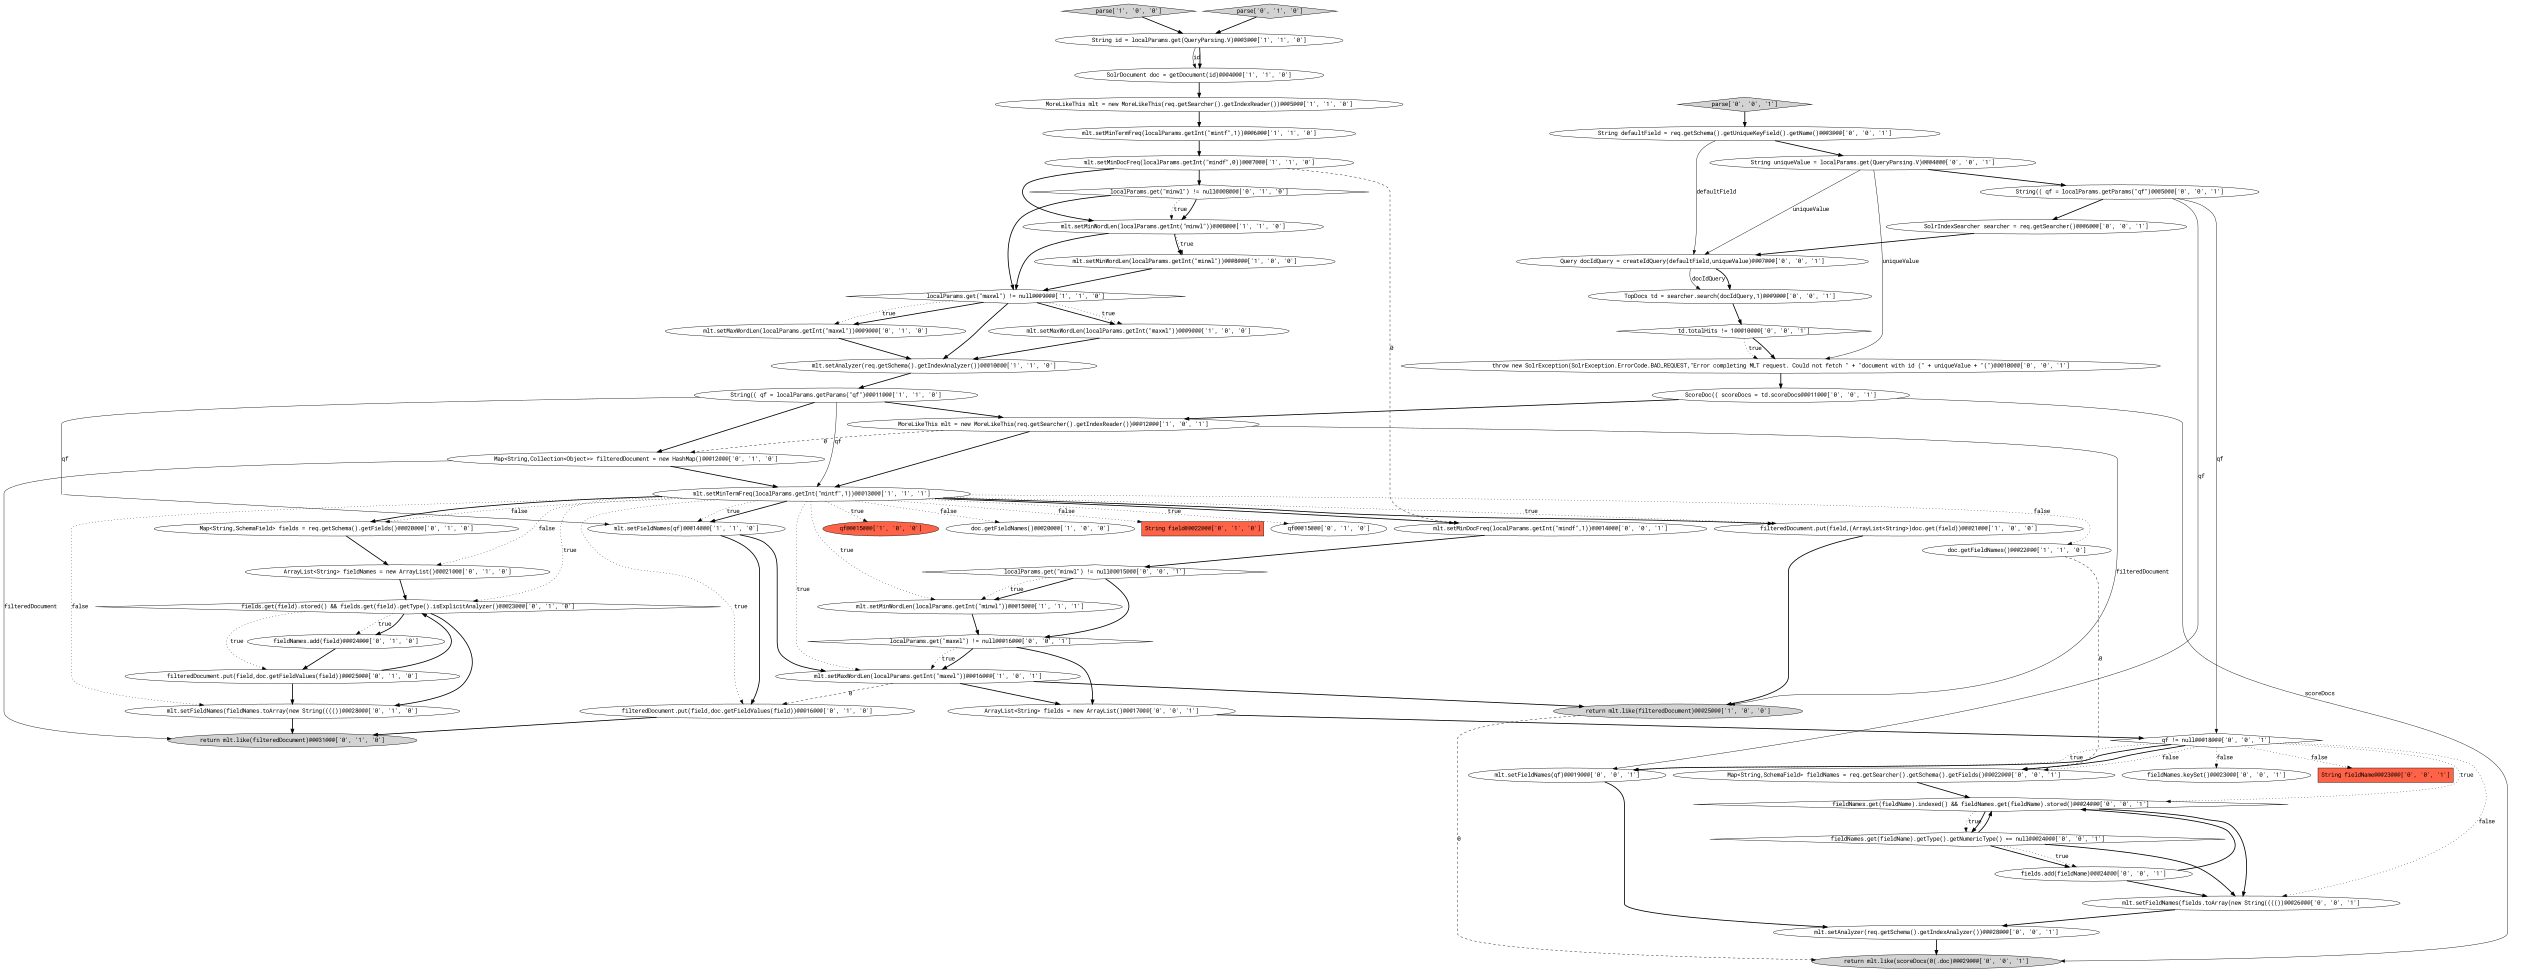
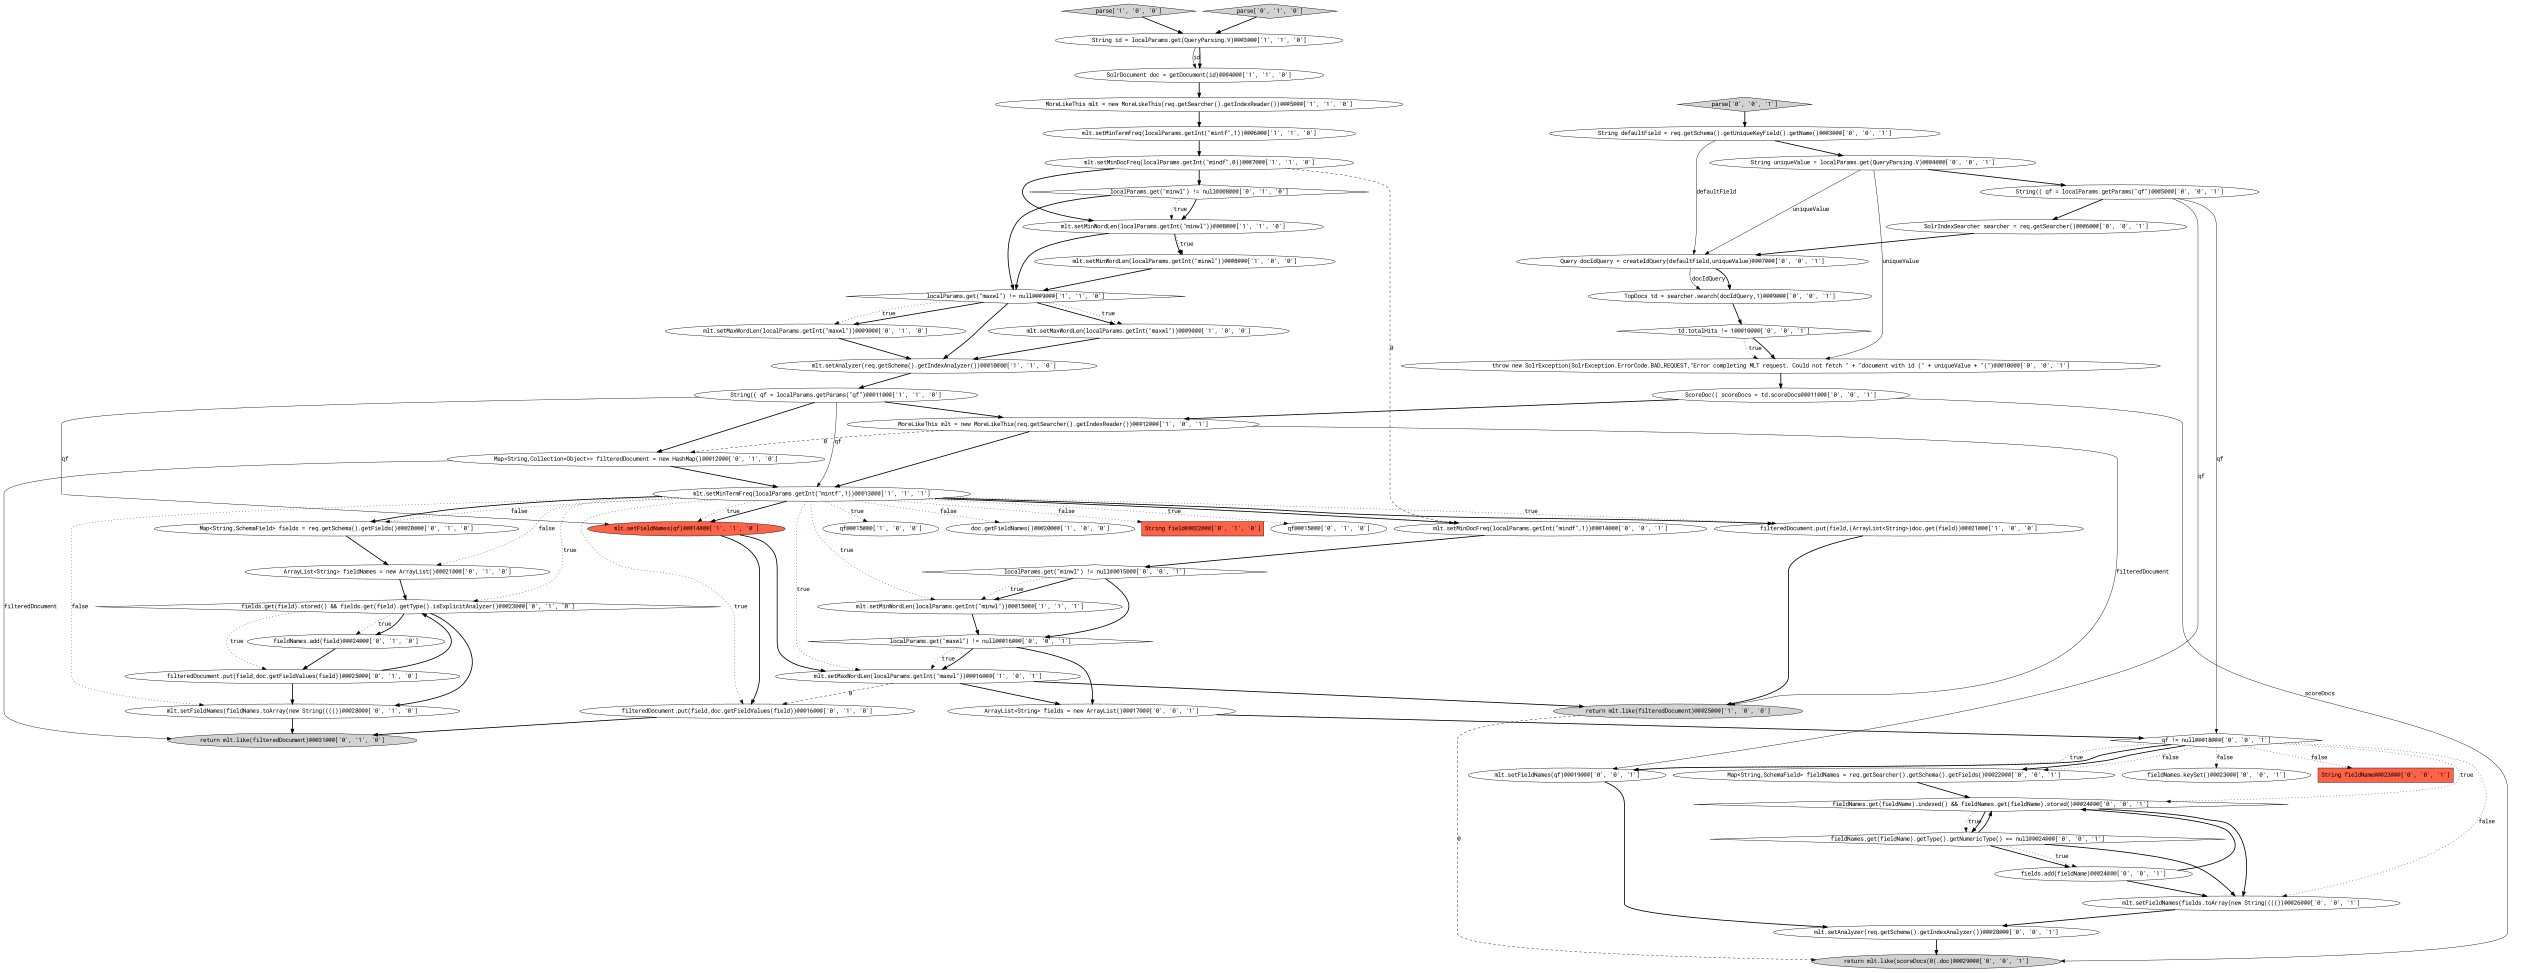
node "mlt.setFieldNames(qf)@@@14@@@['1', '1', '0']": fillcolor white -> tomato
node "qf@@@15@@@['1', '0', '0']": fillcolor tomato -> white
node "doc.getFieldNames()@@@22@@@['1', '1', '0']": removed
